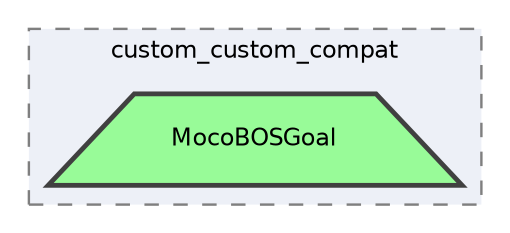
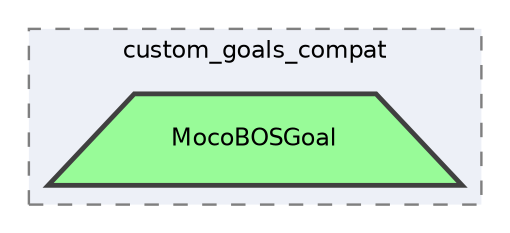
cluster "custom_custom_compat": label "custom_custom_compat" -> "custom_goals_compat"
